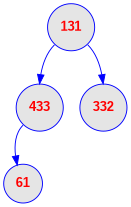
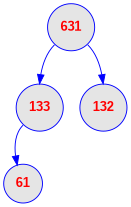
node "131": label "131" -> "631"
node "433": label "433" -> "133"
node "332": label "332" -> "132"
